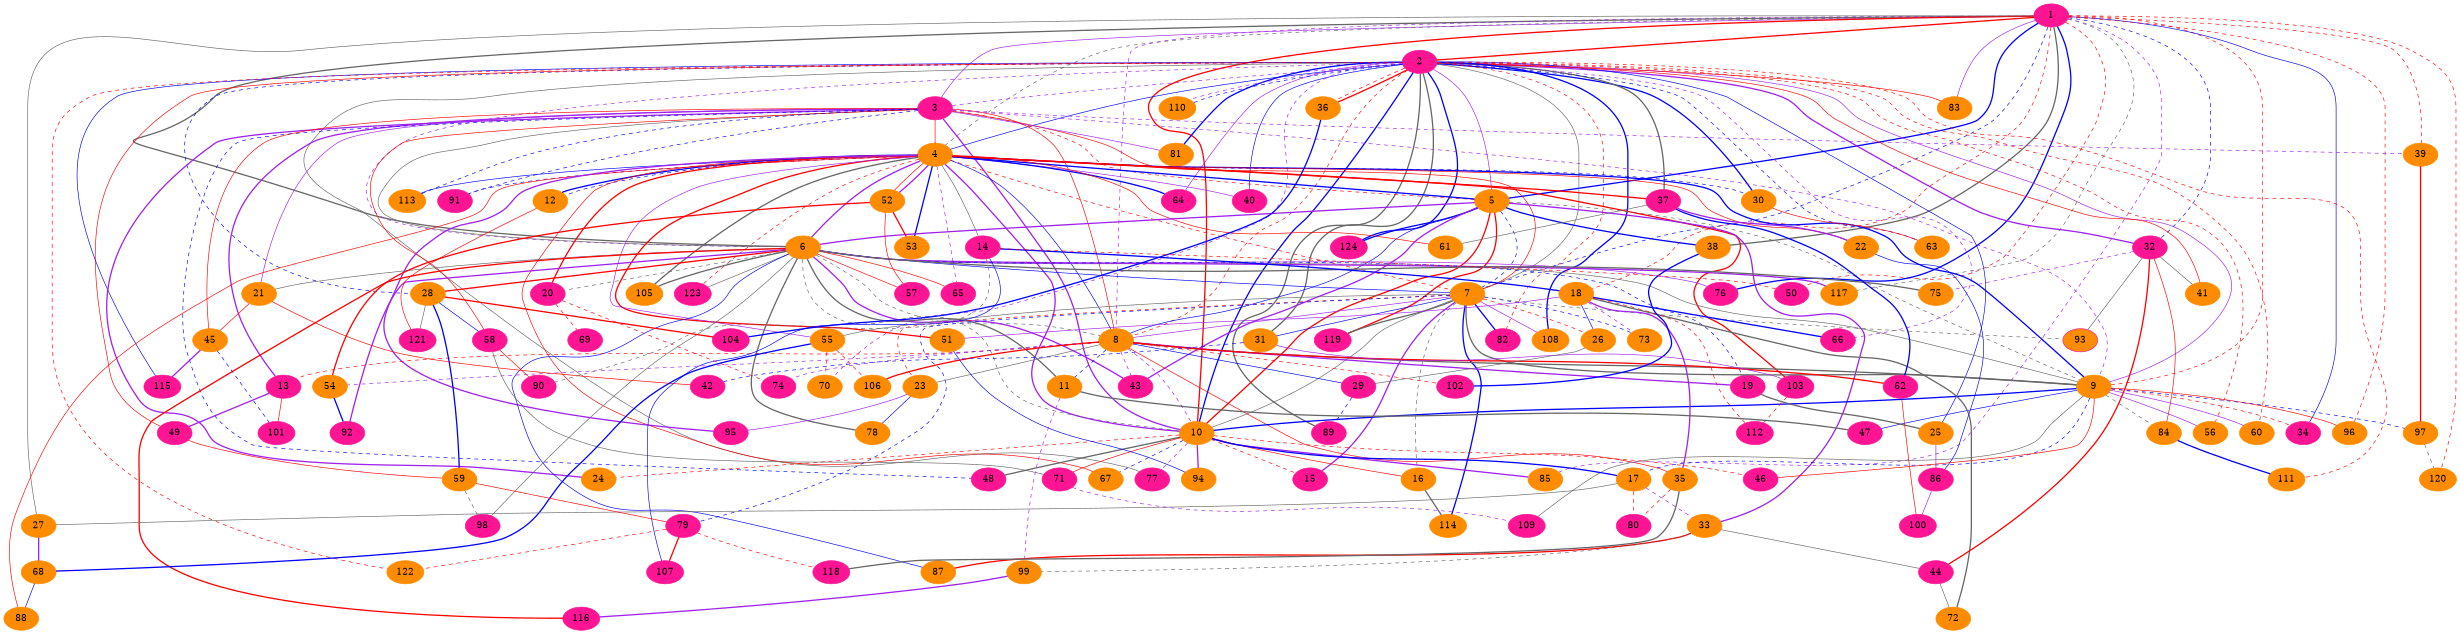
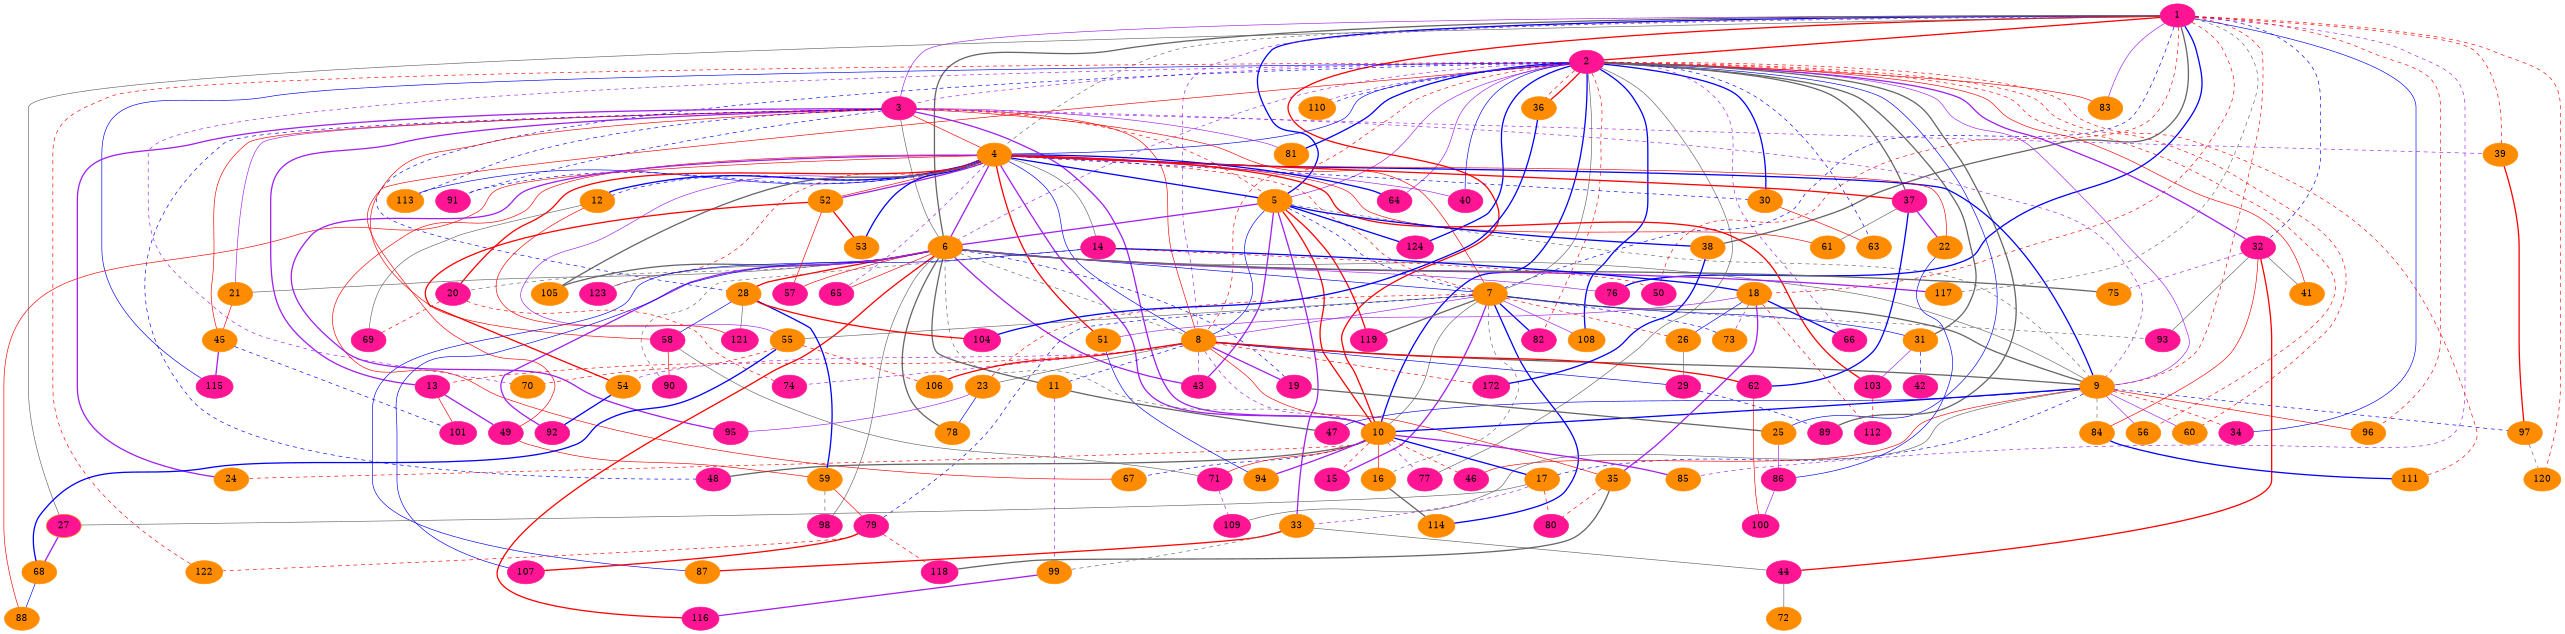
edge "12" -- "69": added
node "93": fillcolor darkorange -> deeppink
edge "18" -- "72": removed
edge "21" -- "42": removed
node "102": label "102" -> "172"
node "27": fillcolor darkorange -> deeppink
